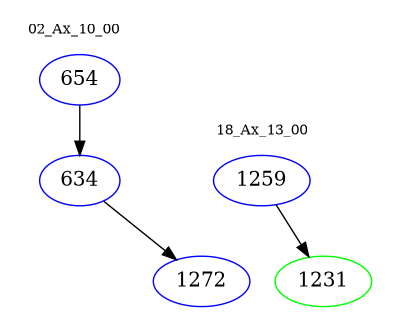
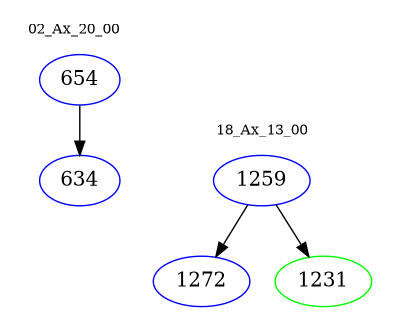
cluster "02_Ax_10_00": label "02_Ax_10_00" -> "02_Ax_20_00"
edge "634" -> "1272": now "1259" -> "1272"
